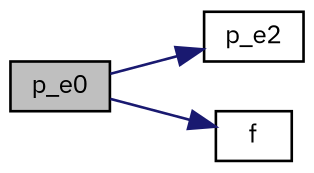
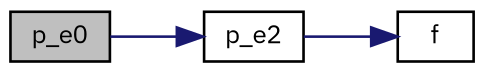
edge "p_e0" -> "f": now "p_e2" -> "f"
